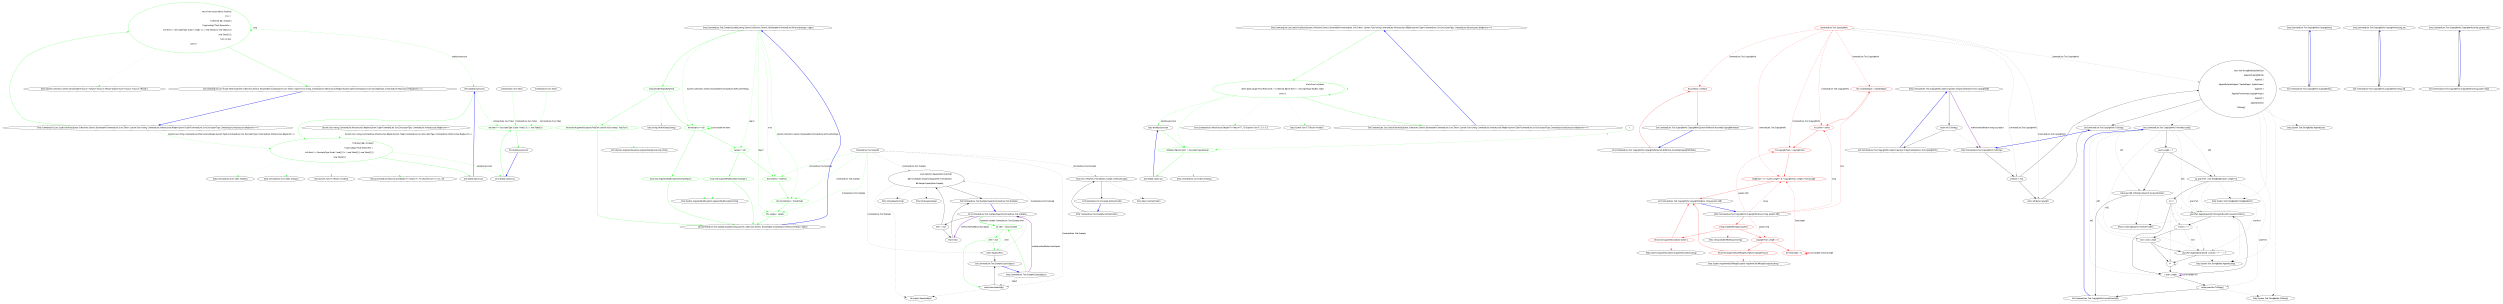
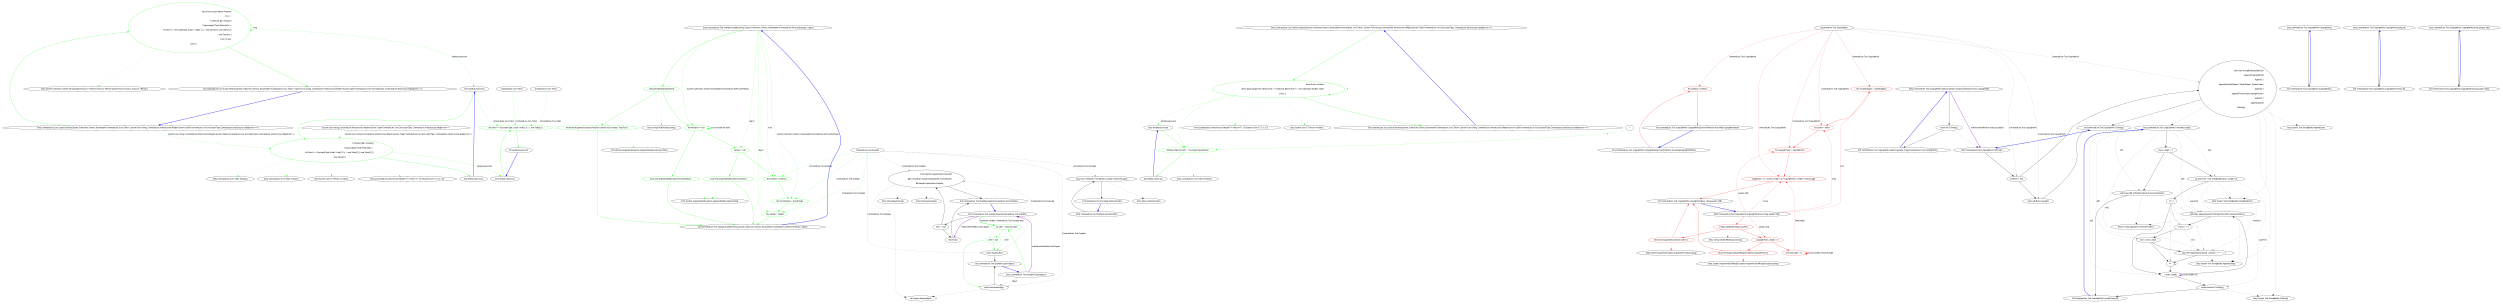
node "CommandLine.Text.CopyrightInfo": color red -> black
